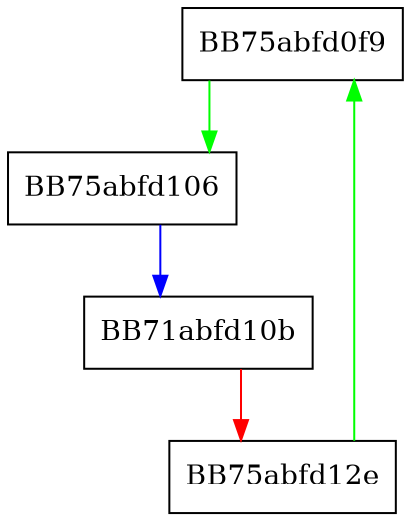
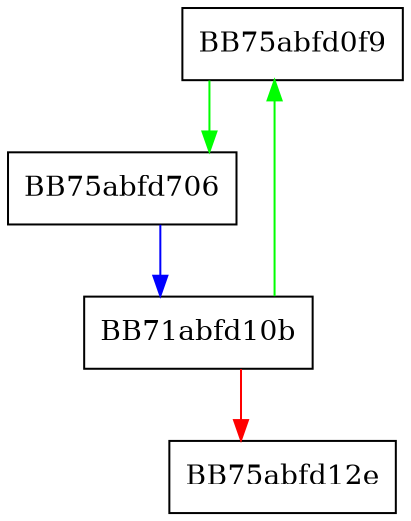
node "BB75abfd106": label "BB75abfd106" -> "BB75abfd706"
edge "BB75abfd12e" -> "BB75abfd0f9": now "BB71abfd10b" -> "BB75abfd0f9"
